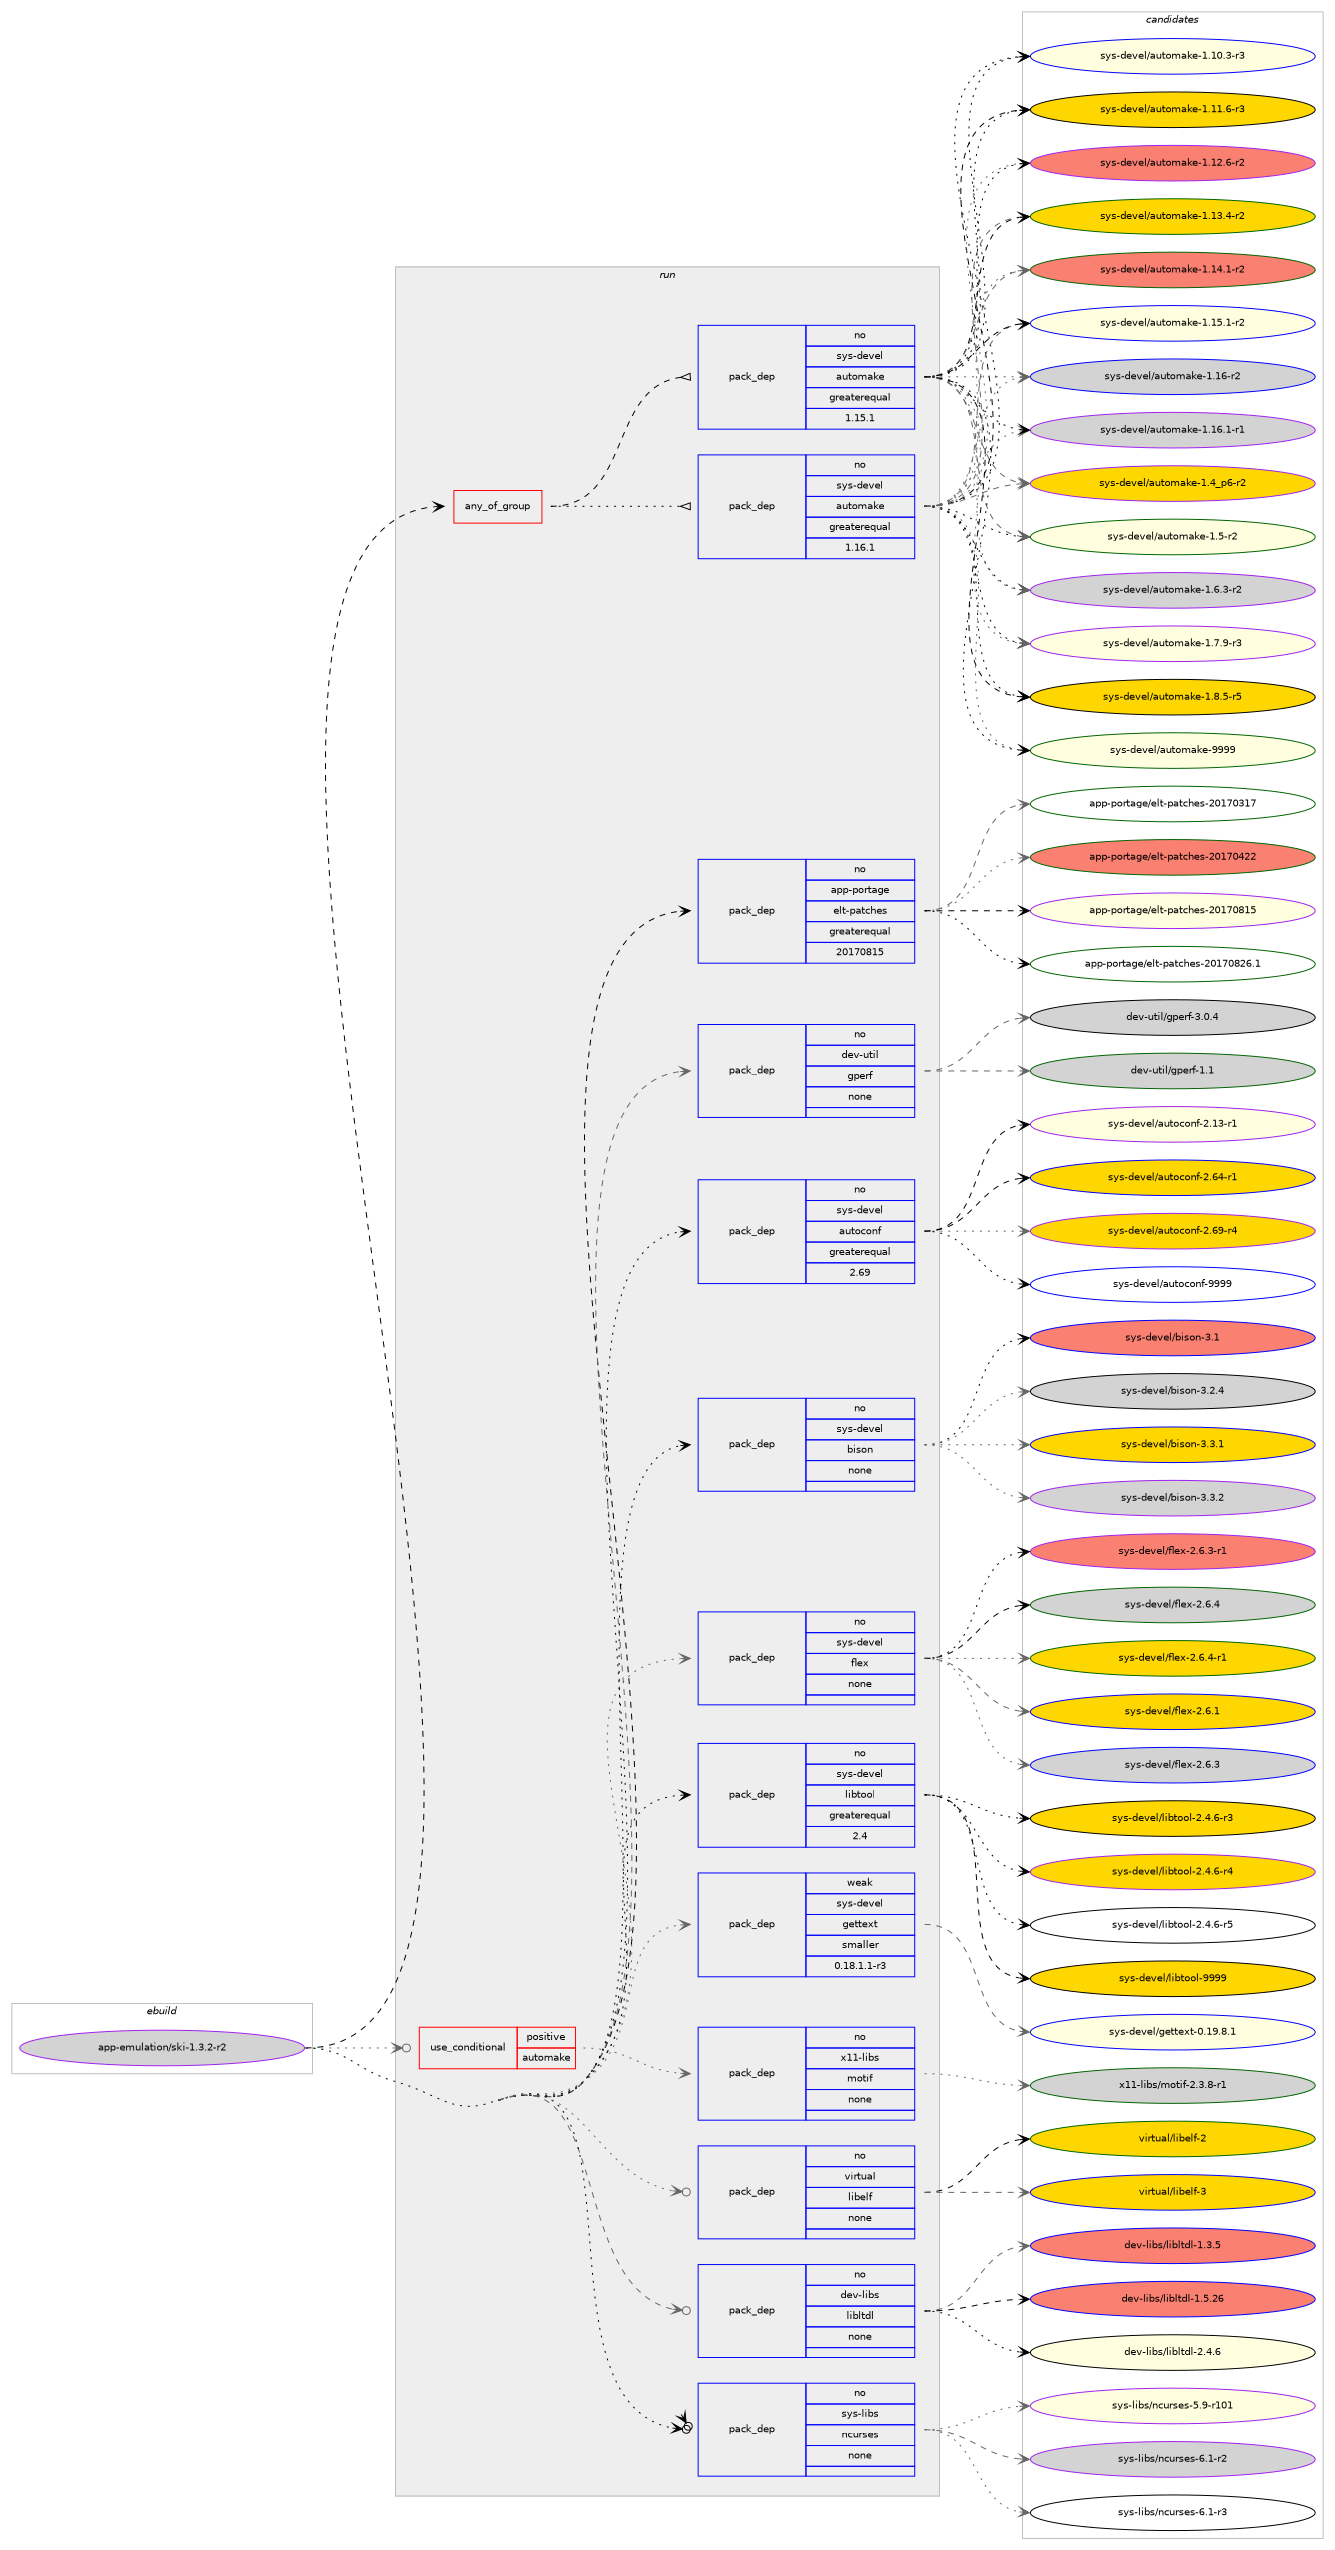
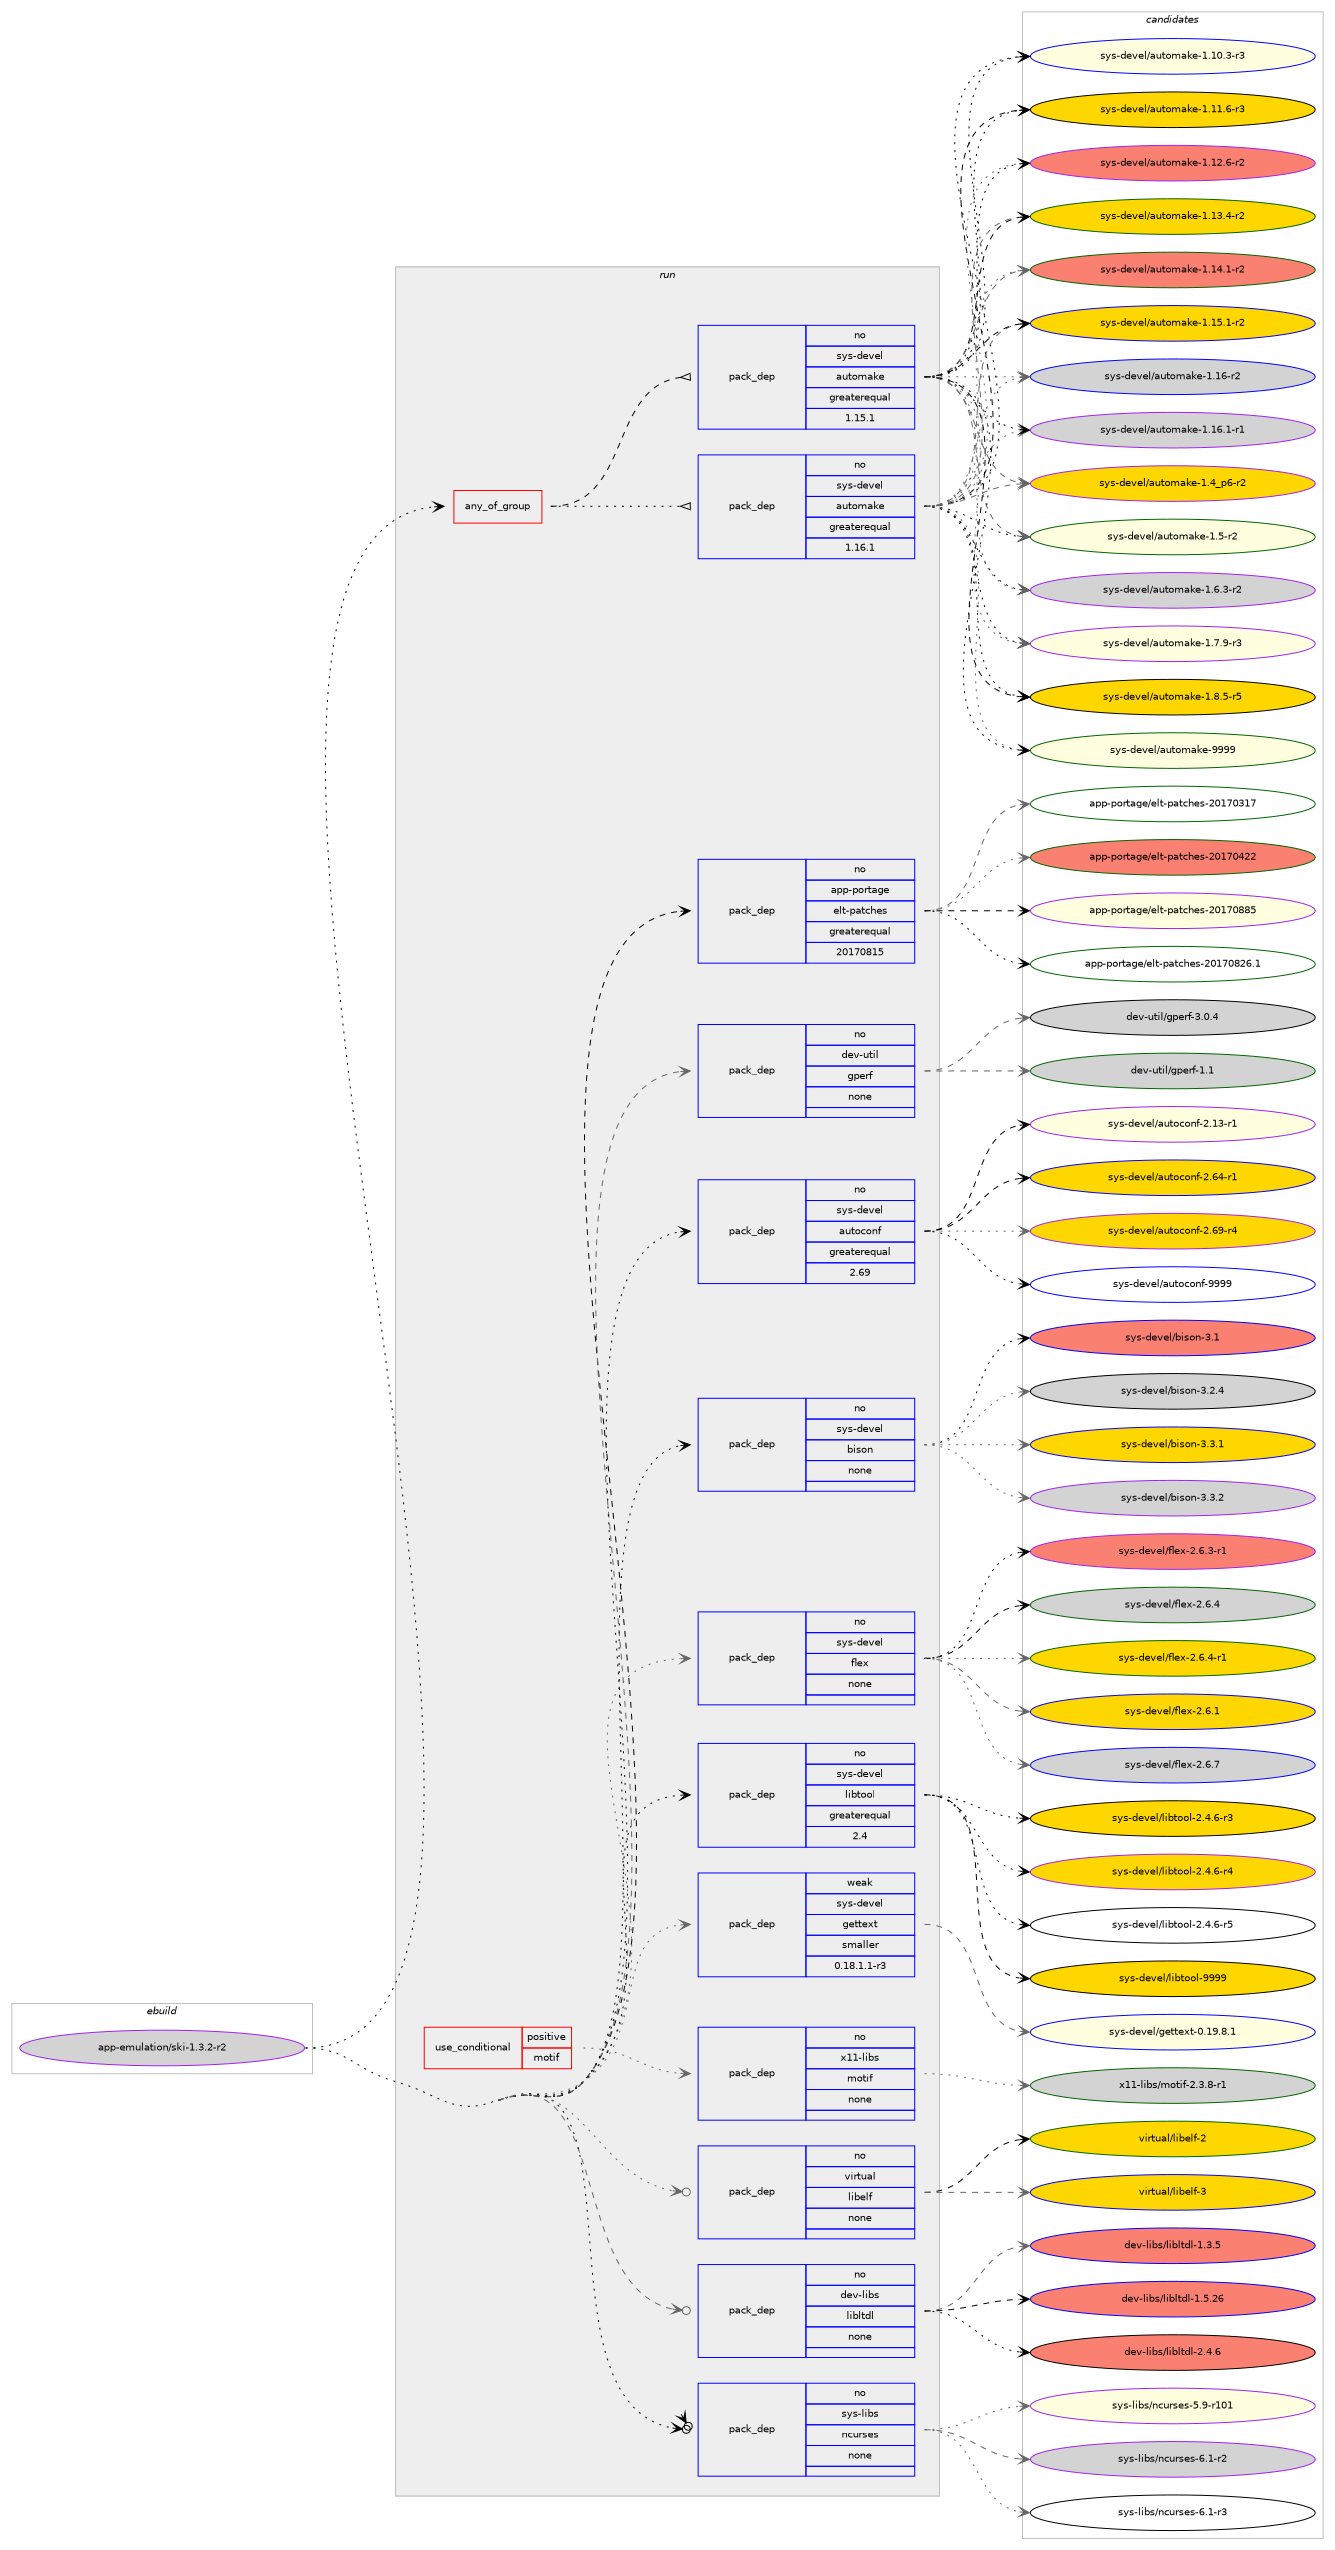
node "sys-devel/automake-1.15.1-r2": fillcolor lightyellow -> gold
node "app-portage/elt-patches-20170815": label "app-portage/elt-patches-20170815" -> "app-portage/elt-patches-20170885"
edge "app-emulation/ski-1.3.2-r2" -> "any_of_group": style dashed -> dotted
node "sys-devel/flex-2.6.3": label "sys-devel/flex-2.6.3" -> "sys-devel/flex-2.6.7"
edge "app-emulation/ski-1.3.2-r2" -> "use_conditional": removed
node "use_conditional": text "automake" -> "motif"
node "dev-libs/libltdl-2.4.6": fillcolor lightyellow -> salmon
